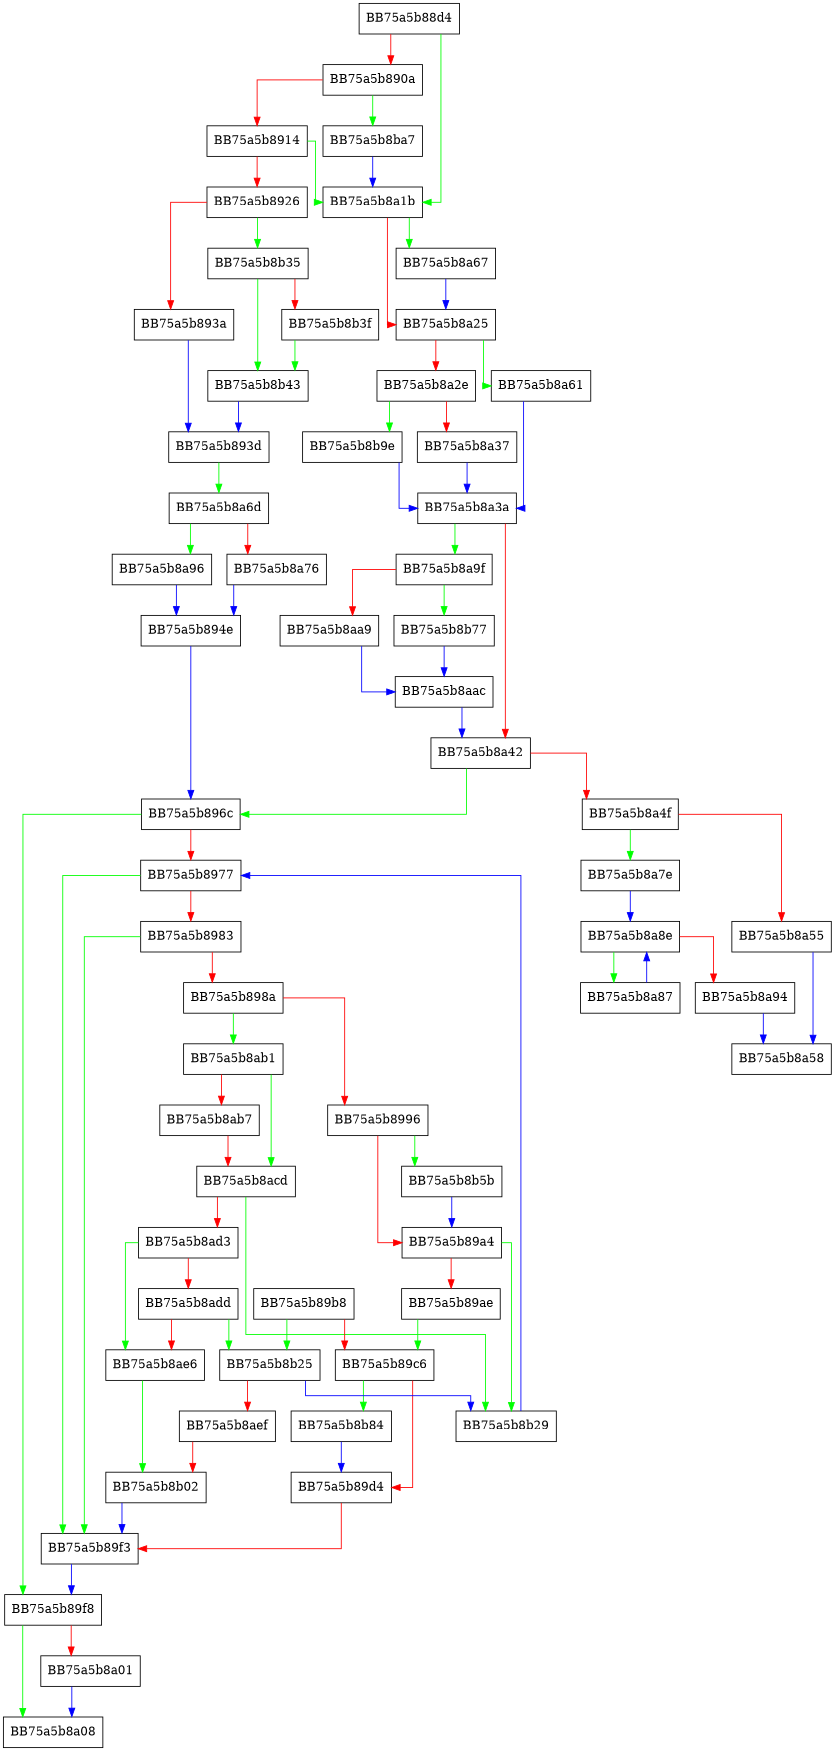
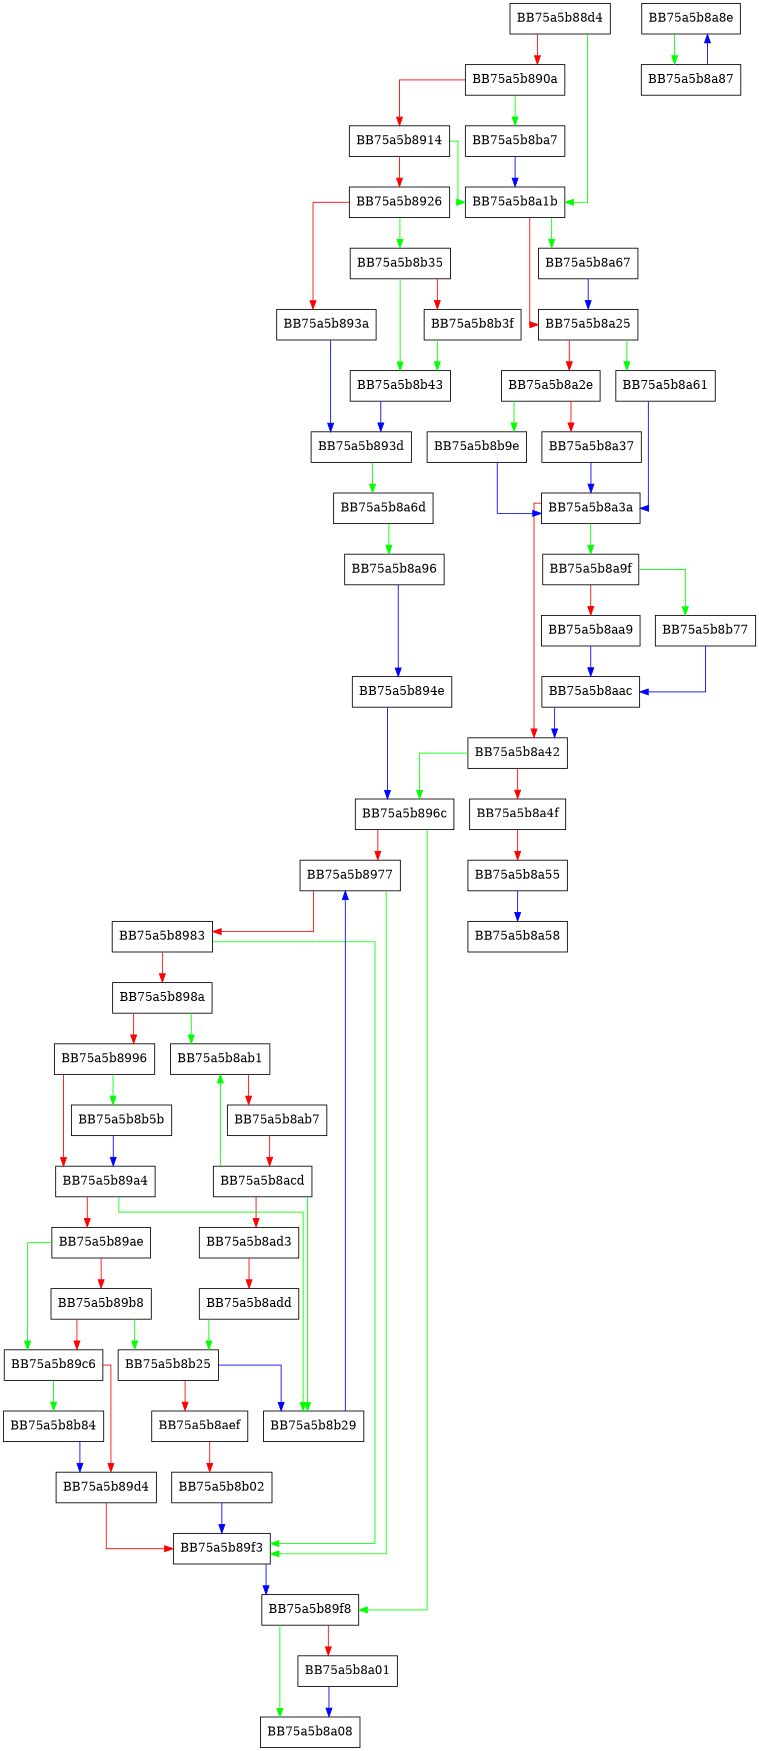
node "BB75a5b8a76": removed
node "BB75a5b8a7e": removed
node "BB75a5b8a94": removed
edge "BB75a5b8ab1" -> "BB75a5b8acd": reversed
edge "BB75a5b89ae" -> "BB75a5b89b8": added
node "BB75a5b8ae6": removed
